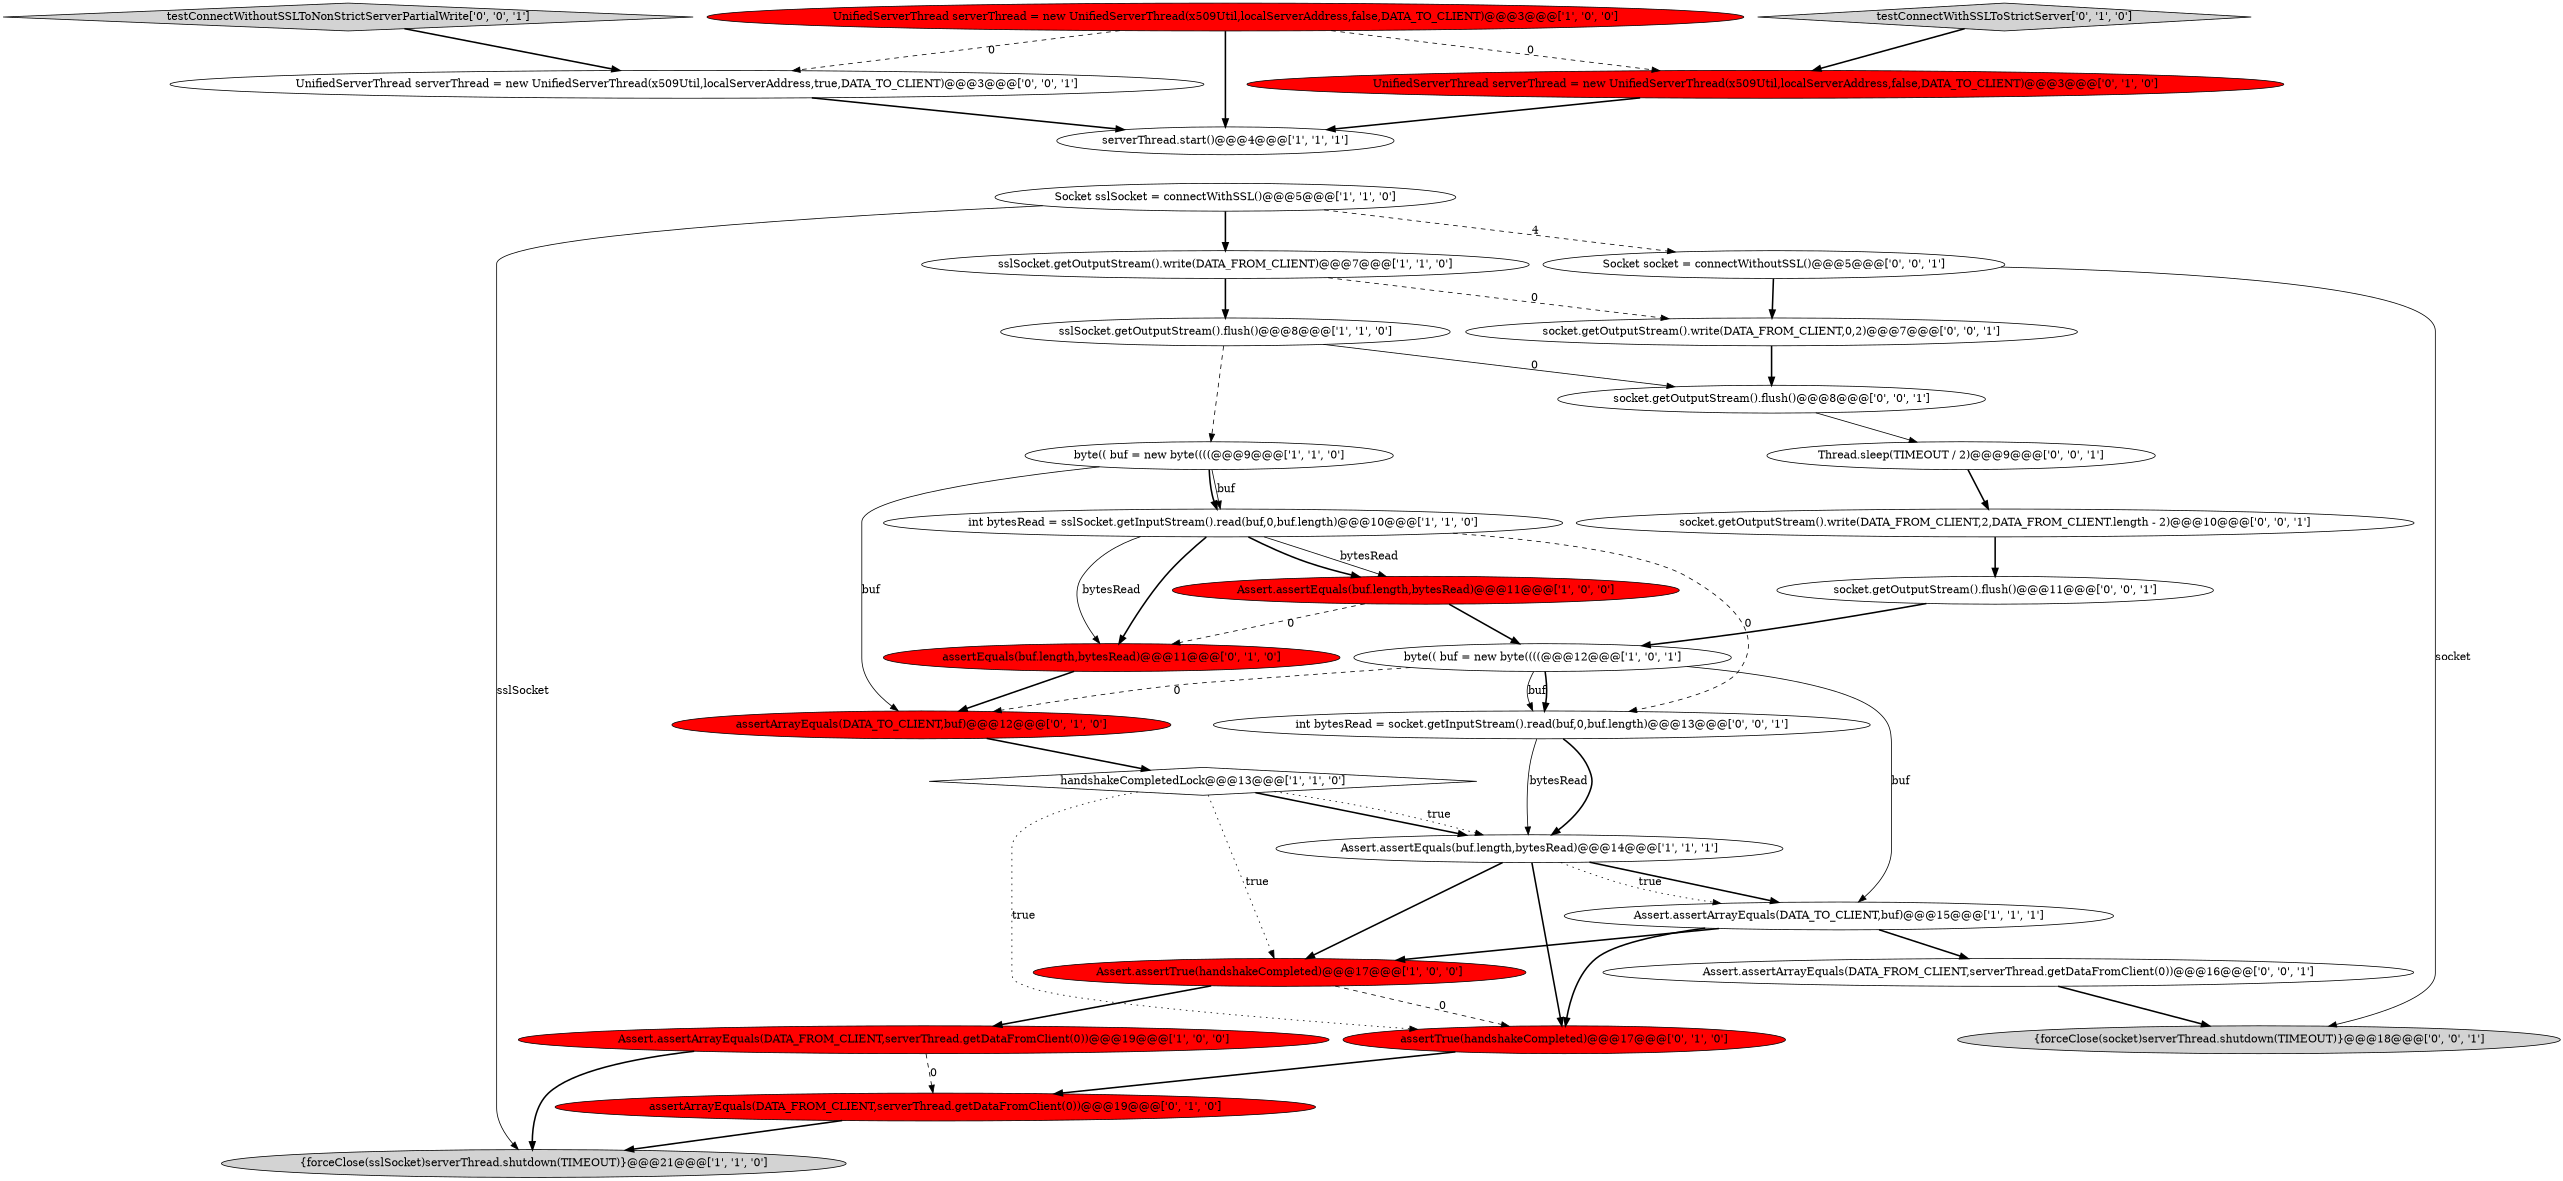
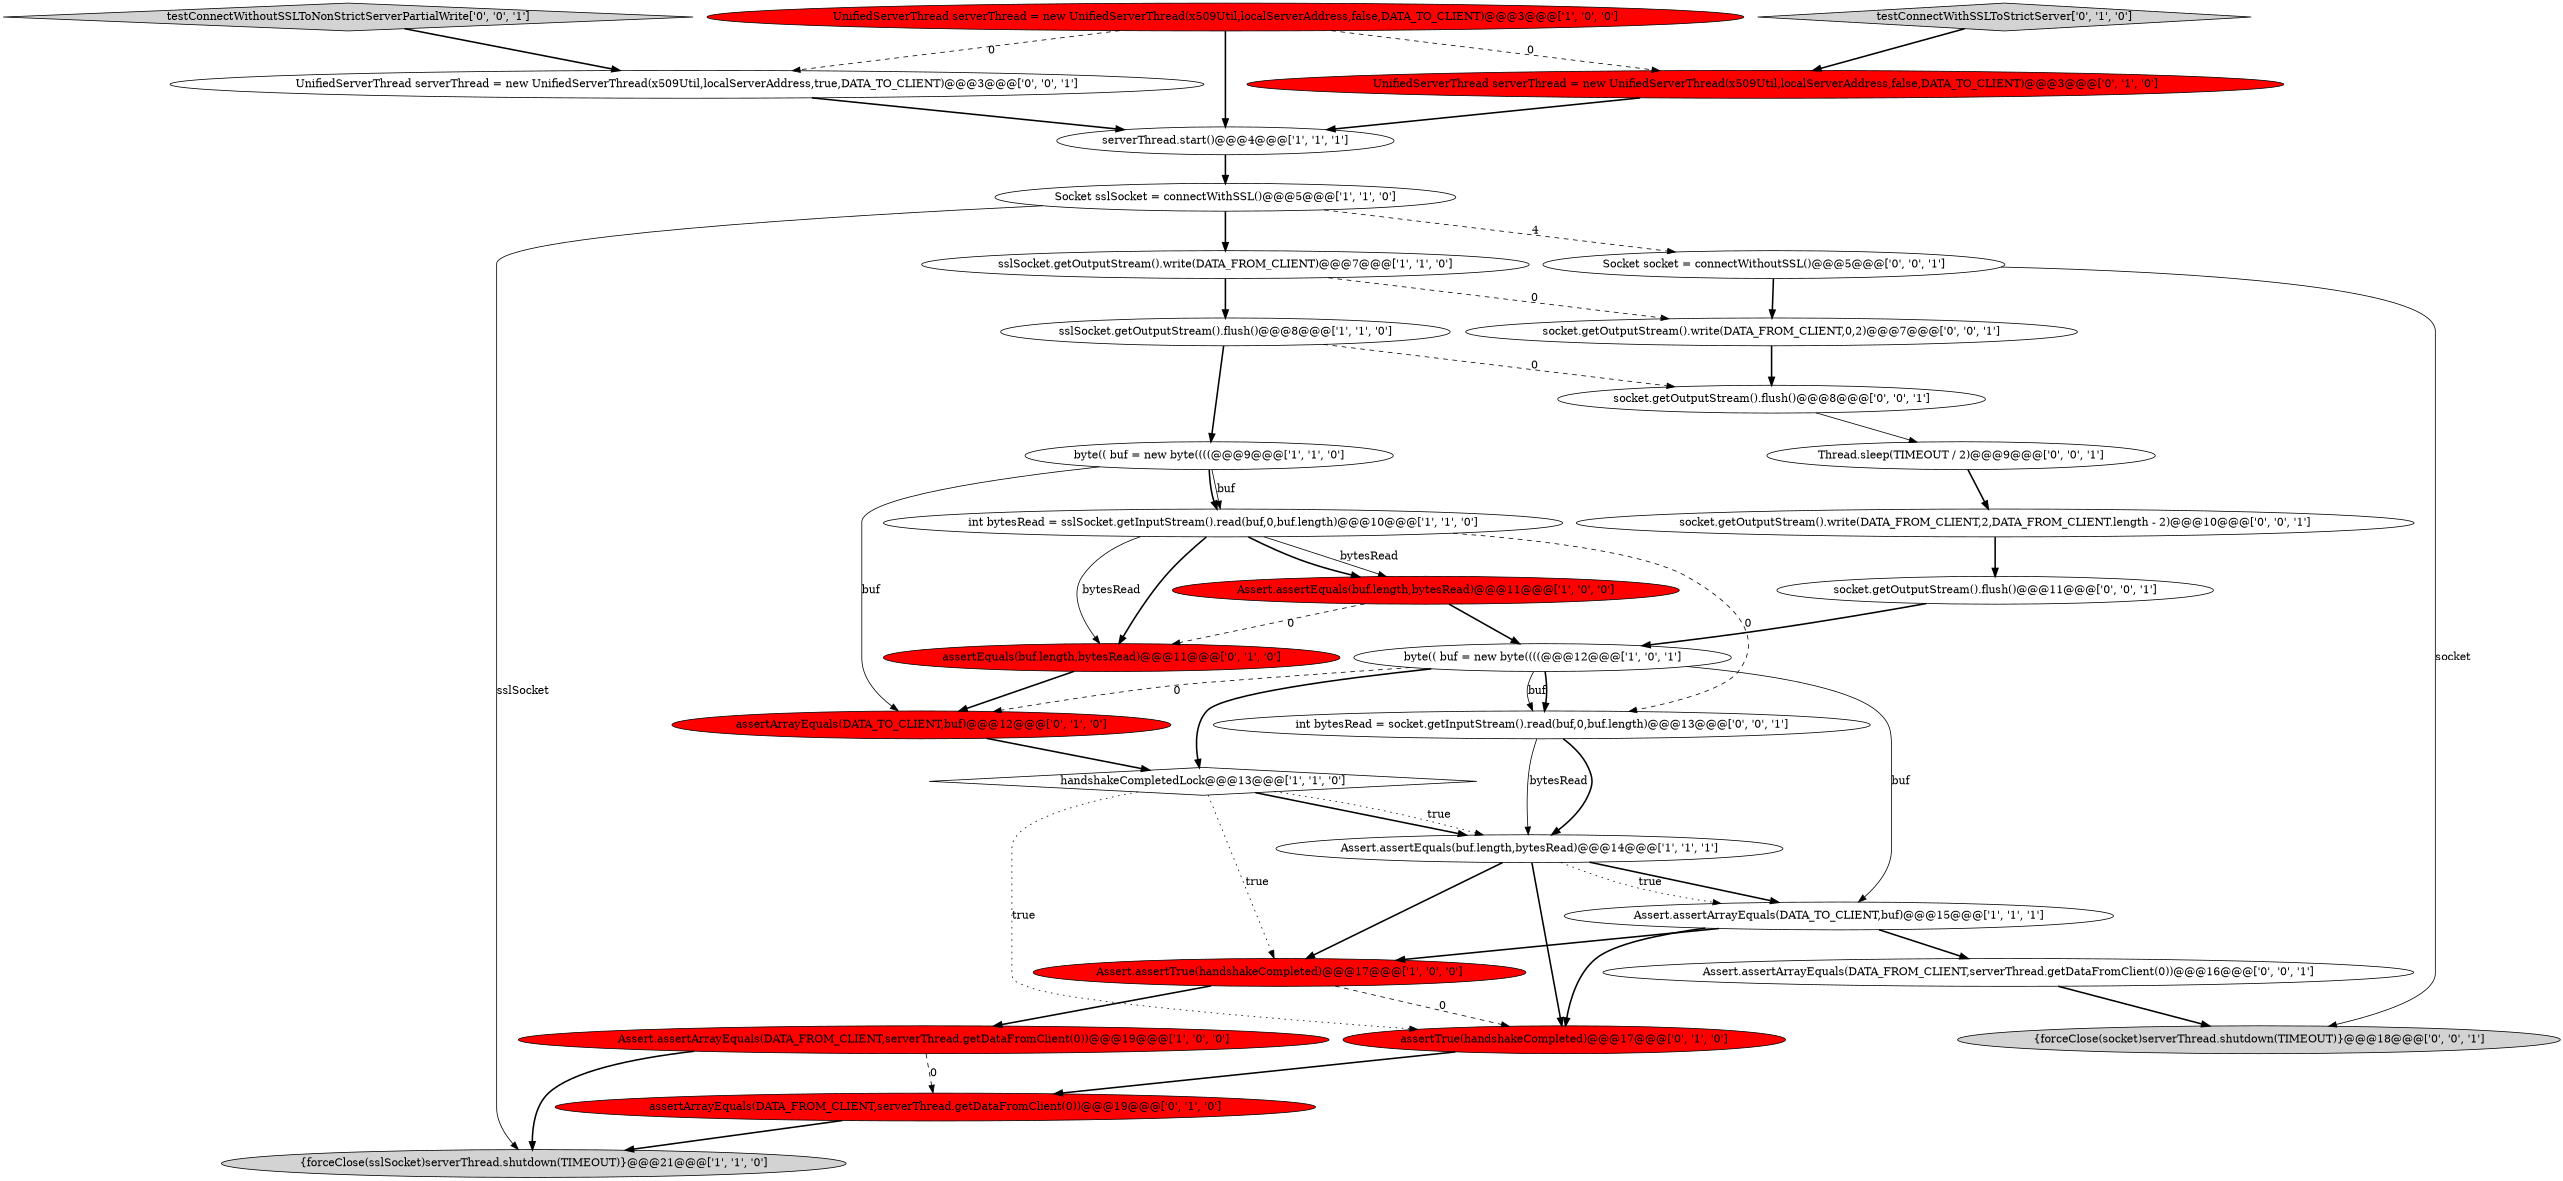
edge "serverThread.start()@@@4@@@['1', '1', '1']" -> "Socket sslSocket = connectWithSSL()@@@5@@@['1', '1', '0']": added
edge "sslSocket.getOutputStream().flush()@@@8@@@['1', '1', '0']" -> "socket.getOutputStream().flush()@@@8@@@['0', '0', '1']": style solid -> dashed
edge "sslSocket.getOutputStream().flush()@@@8@@@['1', '1', '0']" -> "byte(( buf = new byte((((@@@9@@@['1', '1', '0']": style dashed -> bold
edge "byte(( buf = new byte((((@@@12@@@['1', '0', '1']" -> "handshakeCompletedLock@@@13@@@['1', '1', '0']": added
